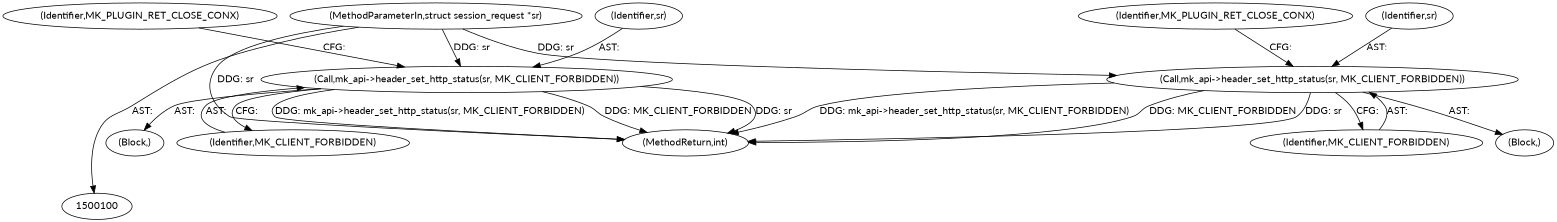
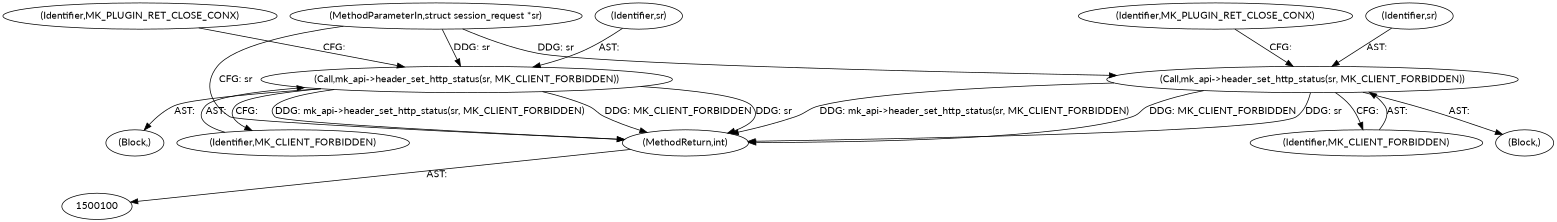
edge "(MethodParameterIn,struct session_request *sr)" -> "1500100": now "(MethodReturn,int)" -> "1500100"
edge "(MethodParameterIn,struct session_request *sr)" -> "(MethodReturn,int)": label "DDG: sr" -> "CFG: sr"
